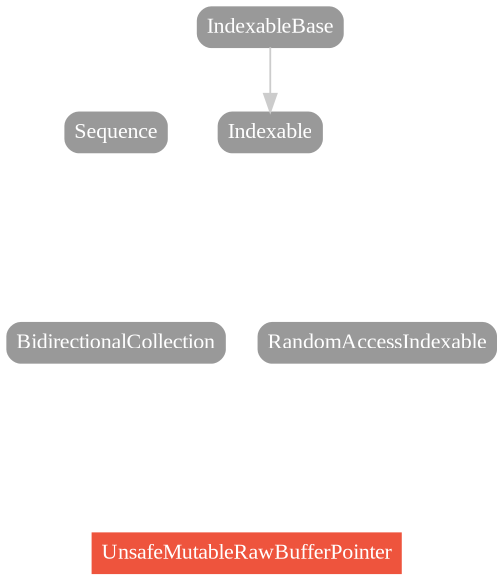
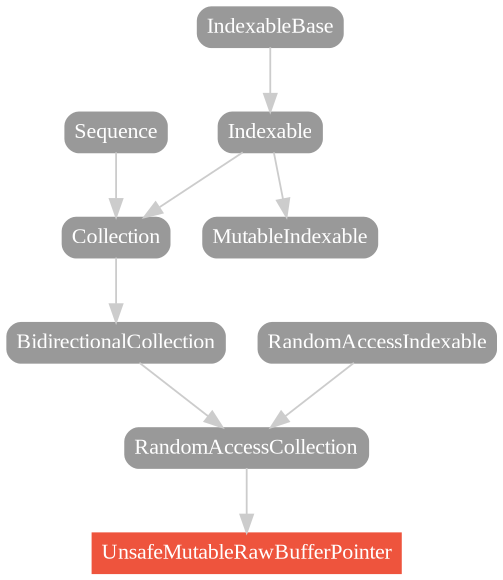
node "Collection": added
node "MutableIndexable": added
node "RandomAccessCollection": added
